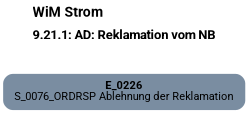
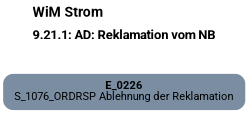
node "E_0226": text "S_0076_ORDRSP Ablehnung der Reklamation" -> "S_1076_ORDRSP Ablehnung der Reklamation"
